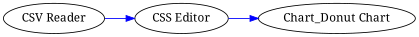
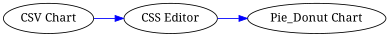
node "CSV Reader": label "CSV Reader" -> "CSV Chart"
node "Chart_Donut Chart": label "Chart_Donut Chart" -> "Pie_Donut Chart"
